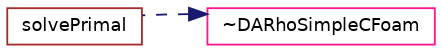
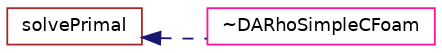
edge "solvePrimal" -> "~DARhoSimpleCFoam": reversed
